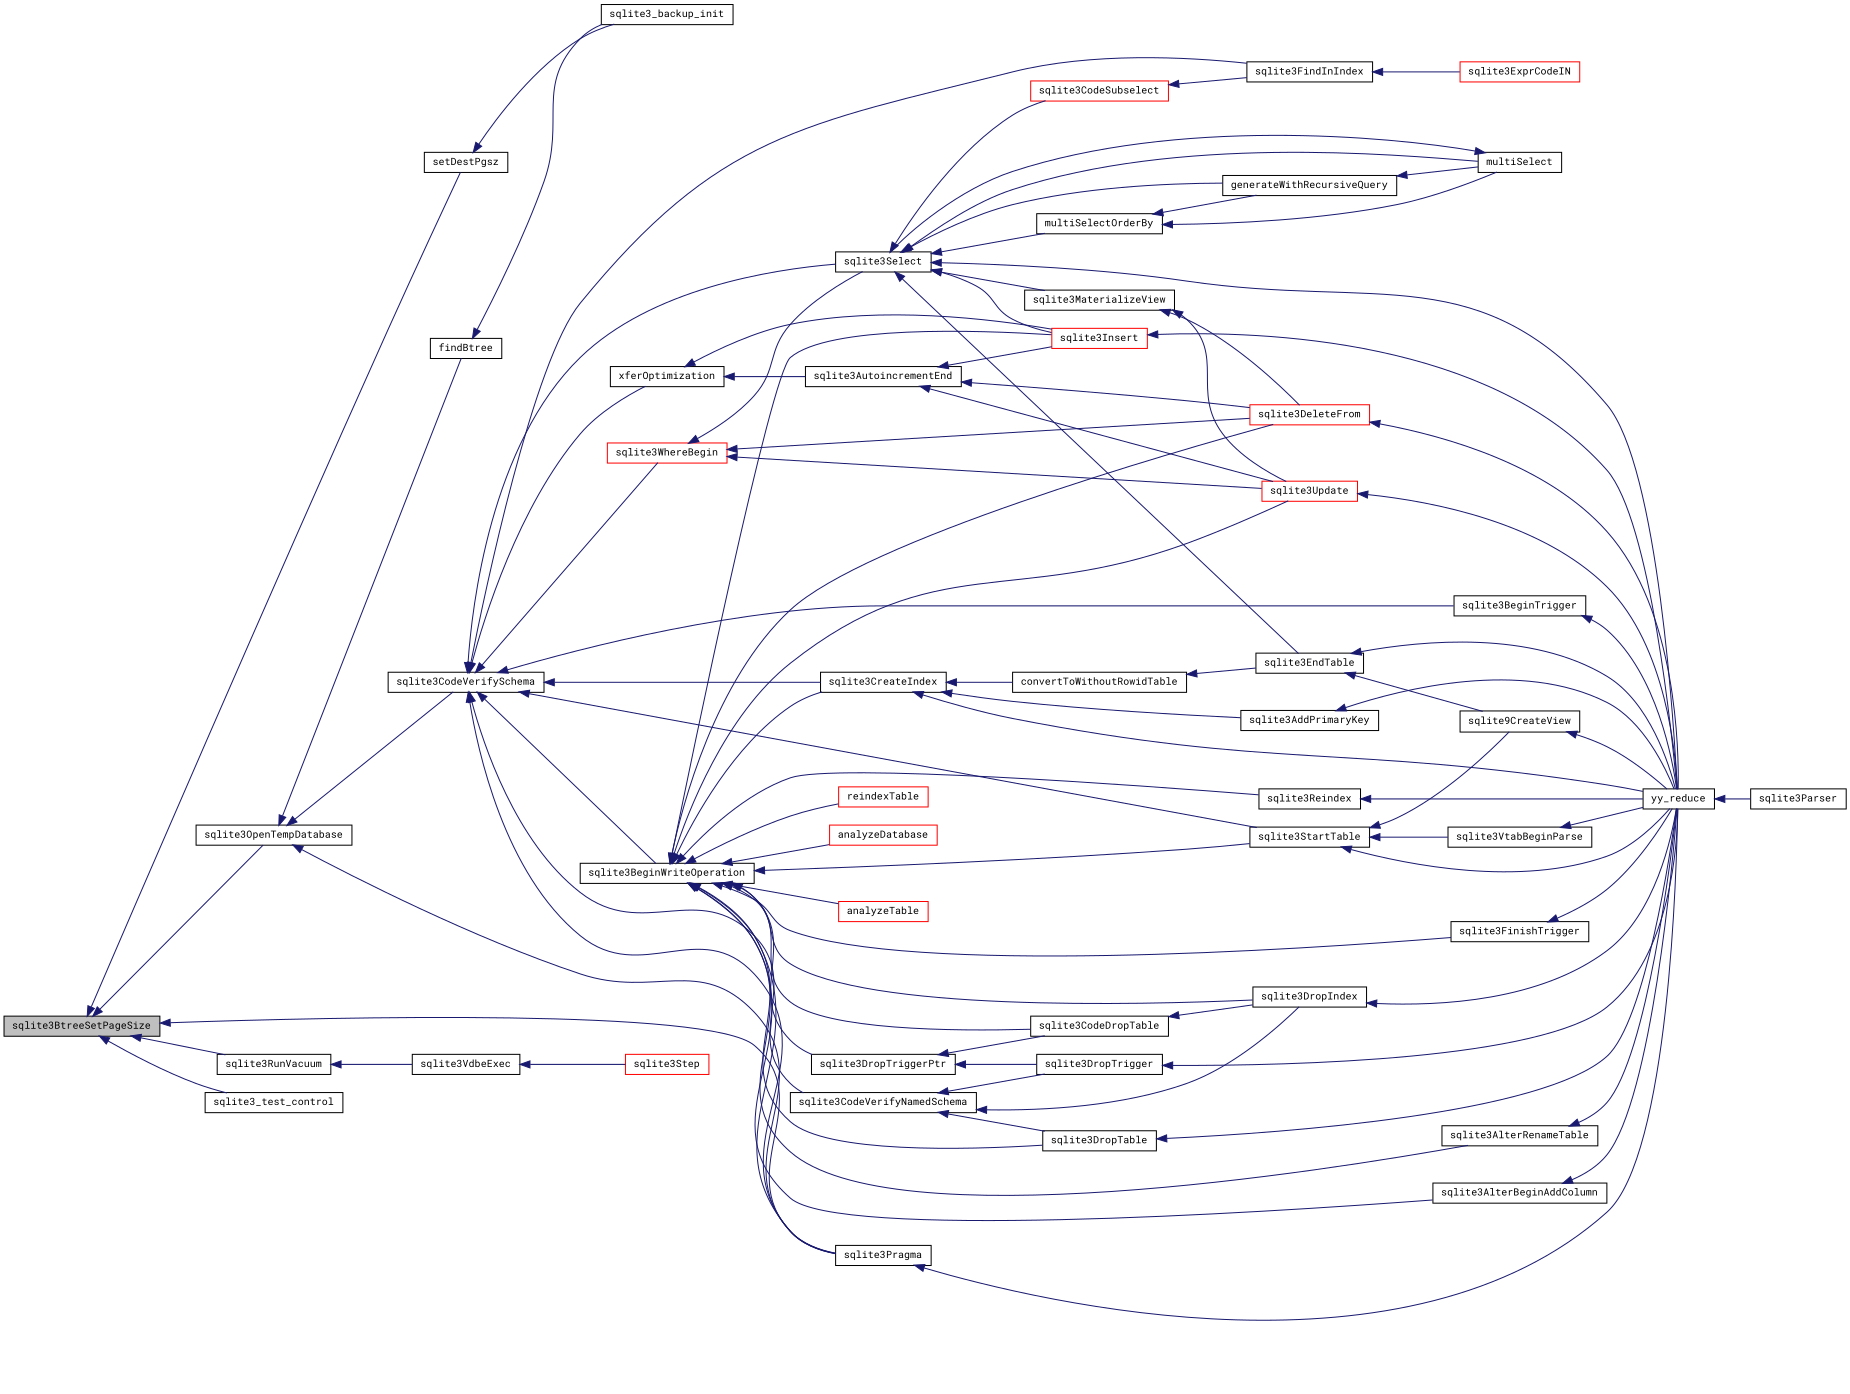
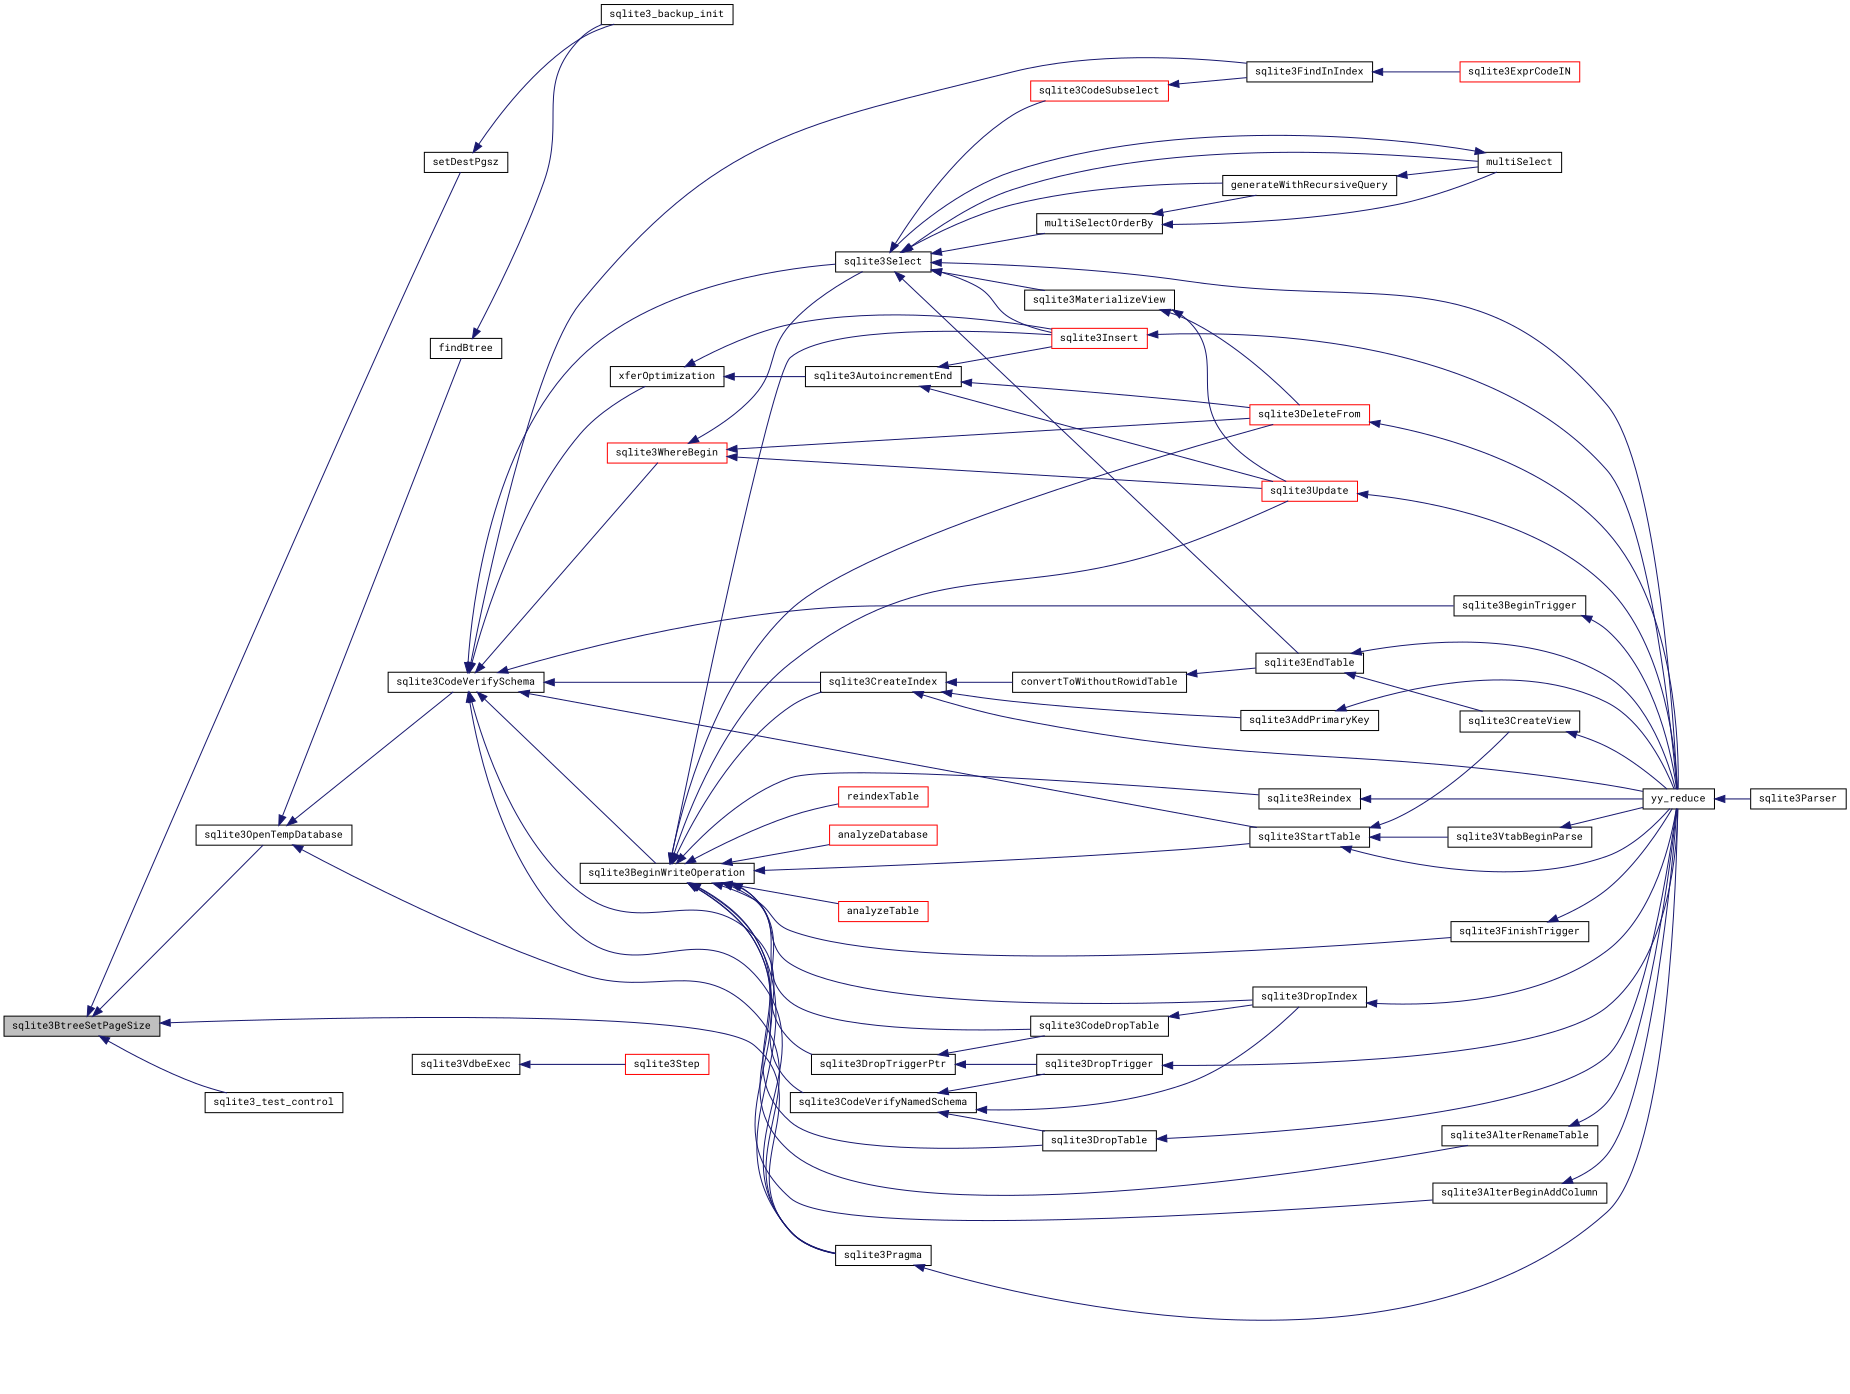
node "sqlite9CreateView": label "sqlite9CreateView" -> "sqlite3CreateView"
node "sqlite3RunVacuum": removed
